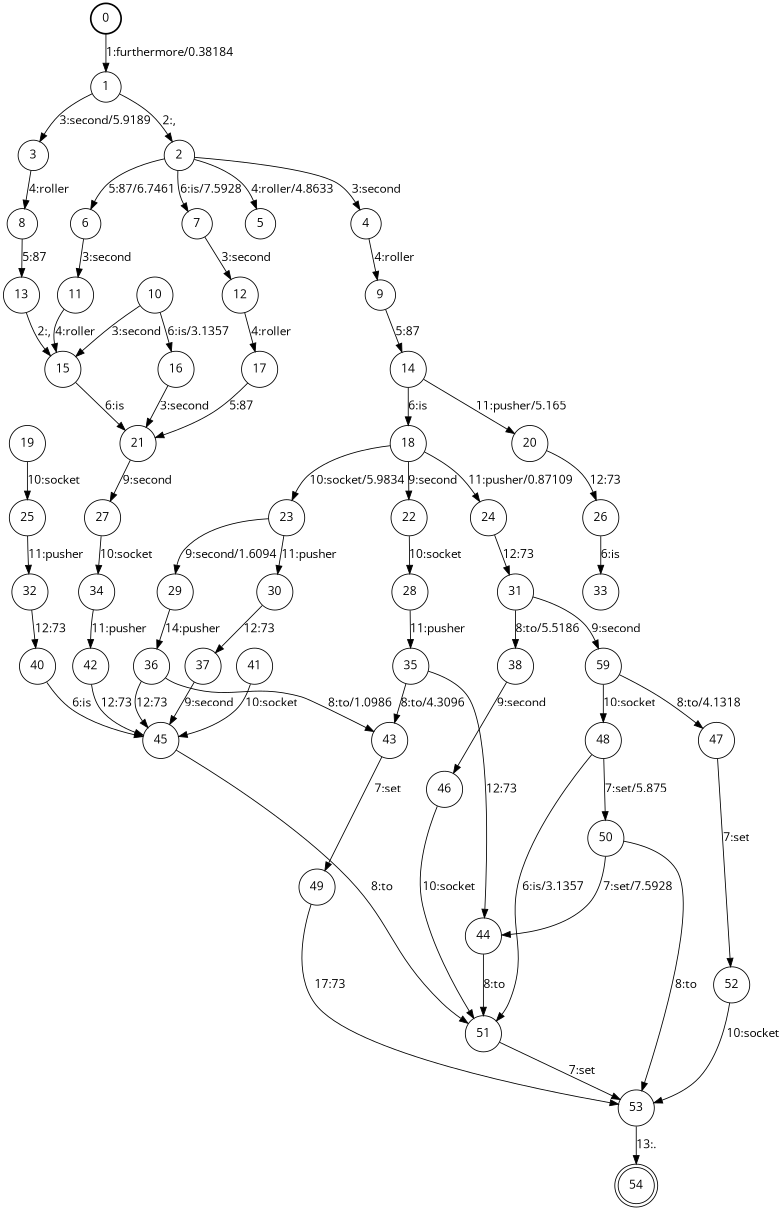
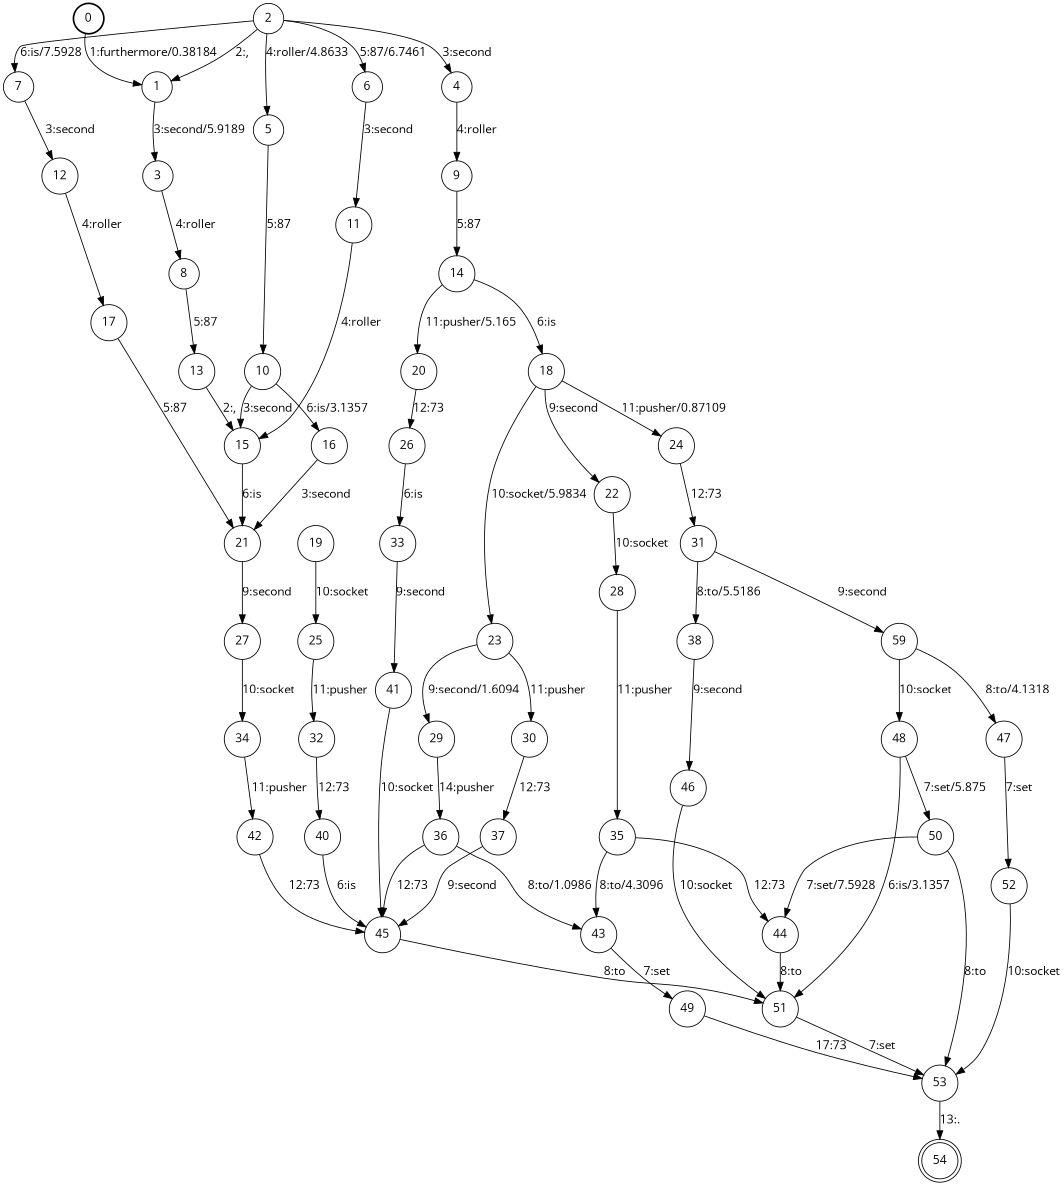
edge "1" -> "2": reversed
edge "5" -> "10": added, label "5:87"
edge "33" -> "41": added, label "9:second"
